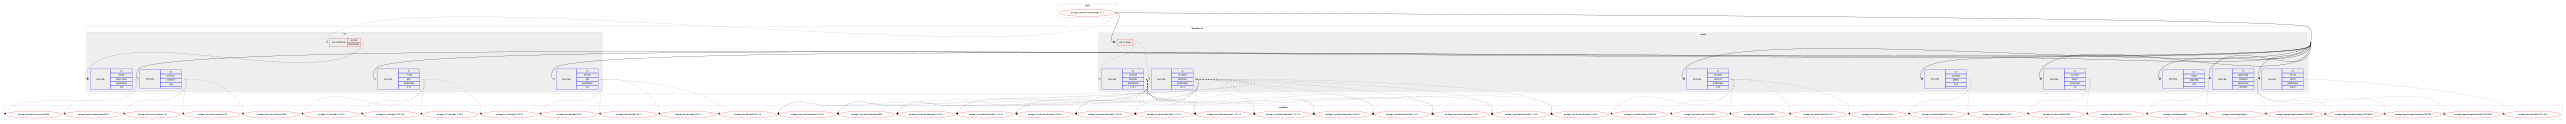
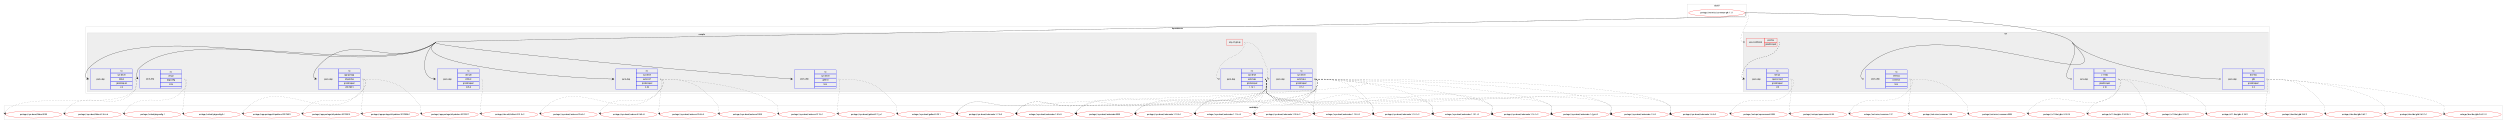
edge "portage://net-misc/connman-gtk-1.1.1" -> "any_of_group": removed
node "portage://sys-devel/automake-1.9.6-r5": removed
